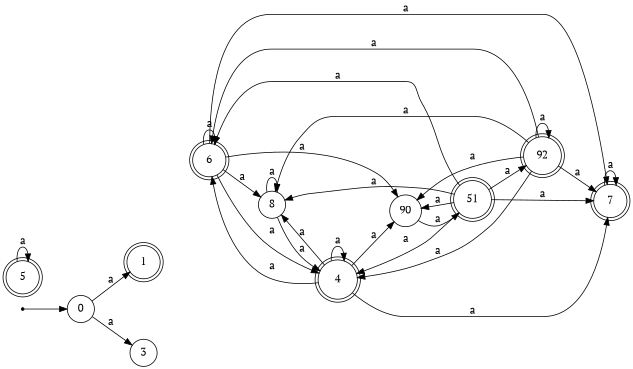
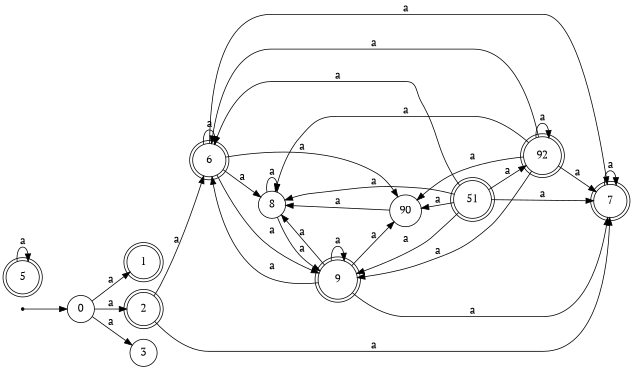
edge "90" -> "51": now "90" -> "8"
node "4": label "4" -> "9"
node "2": added
